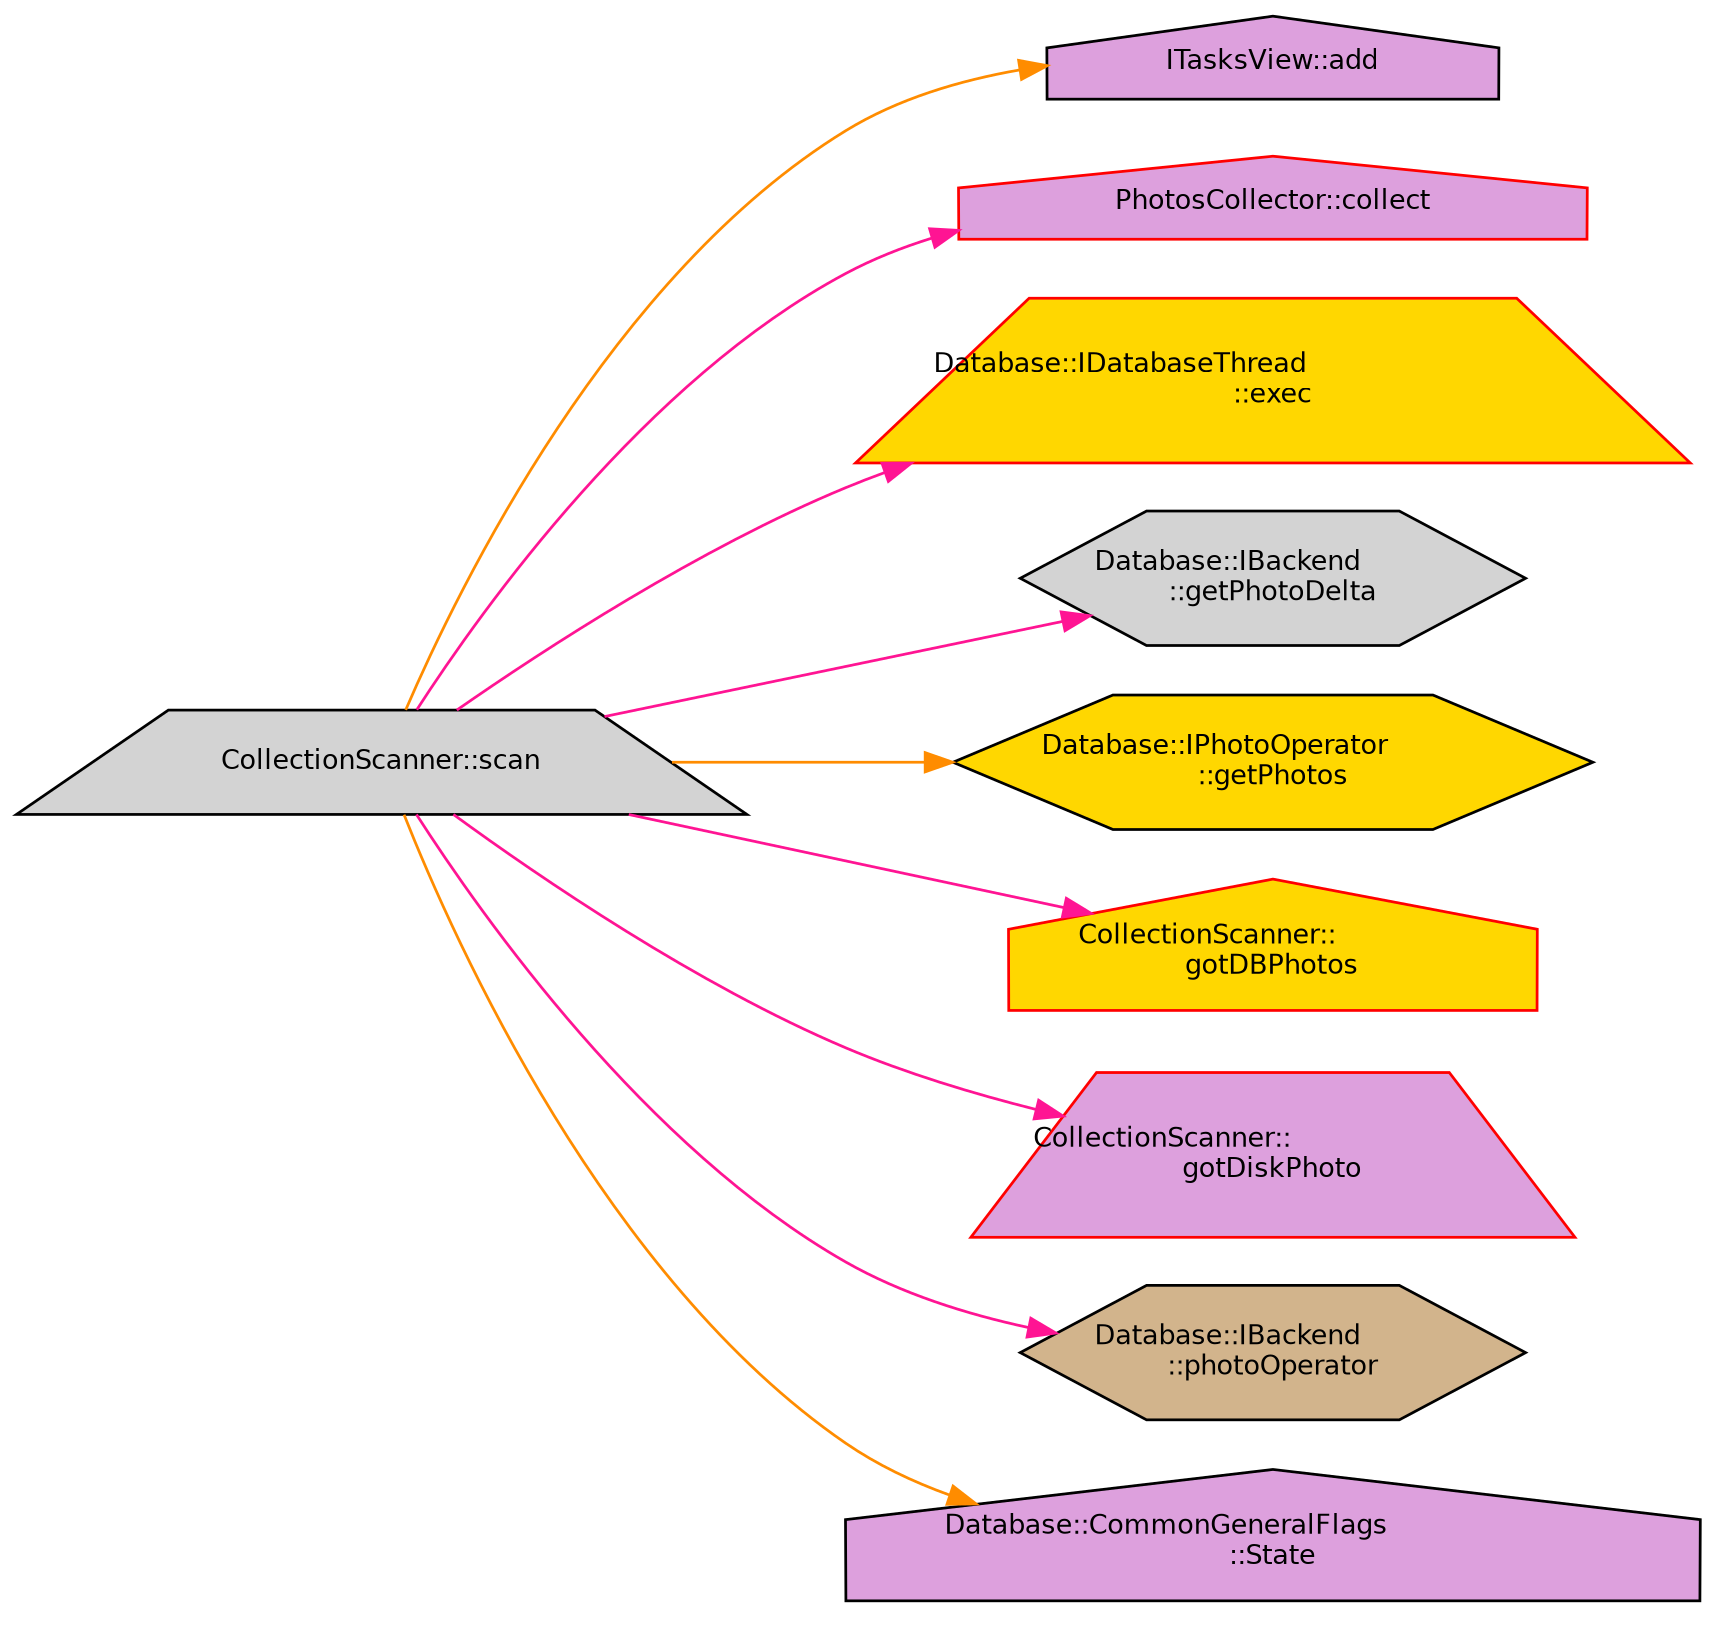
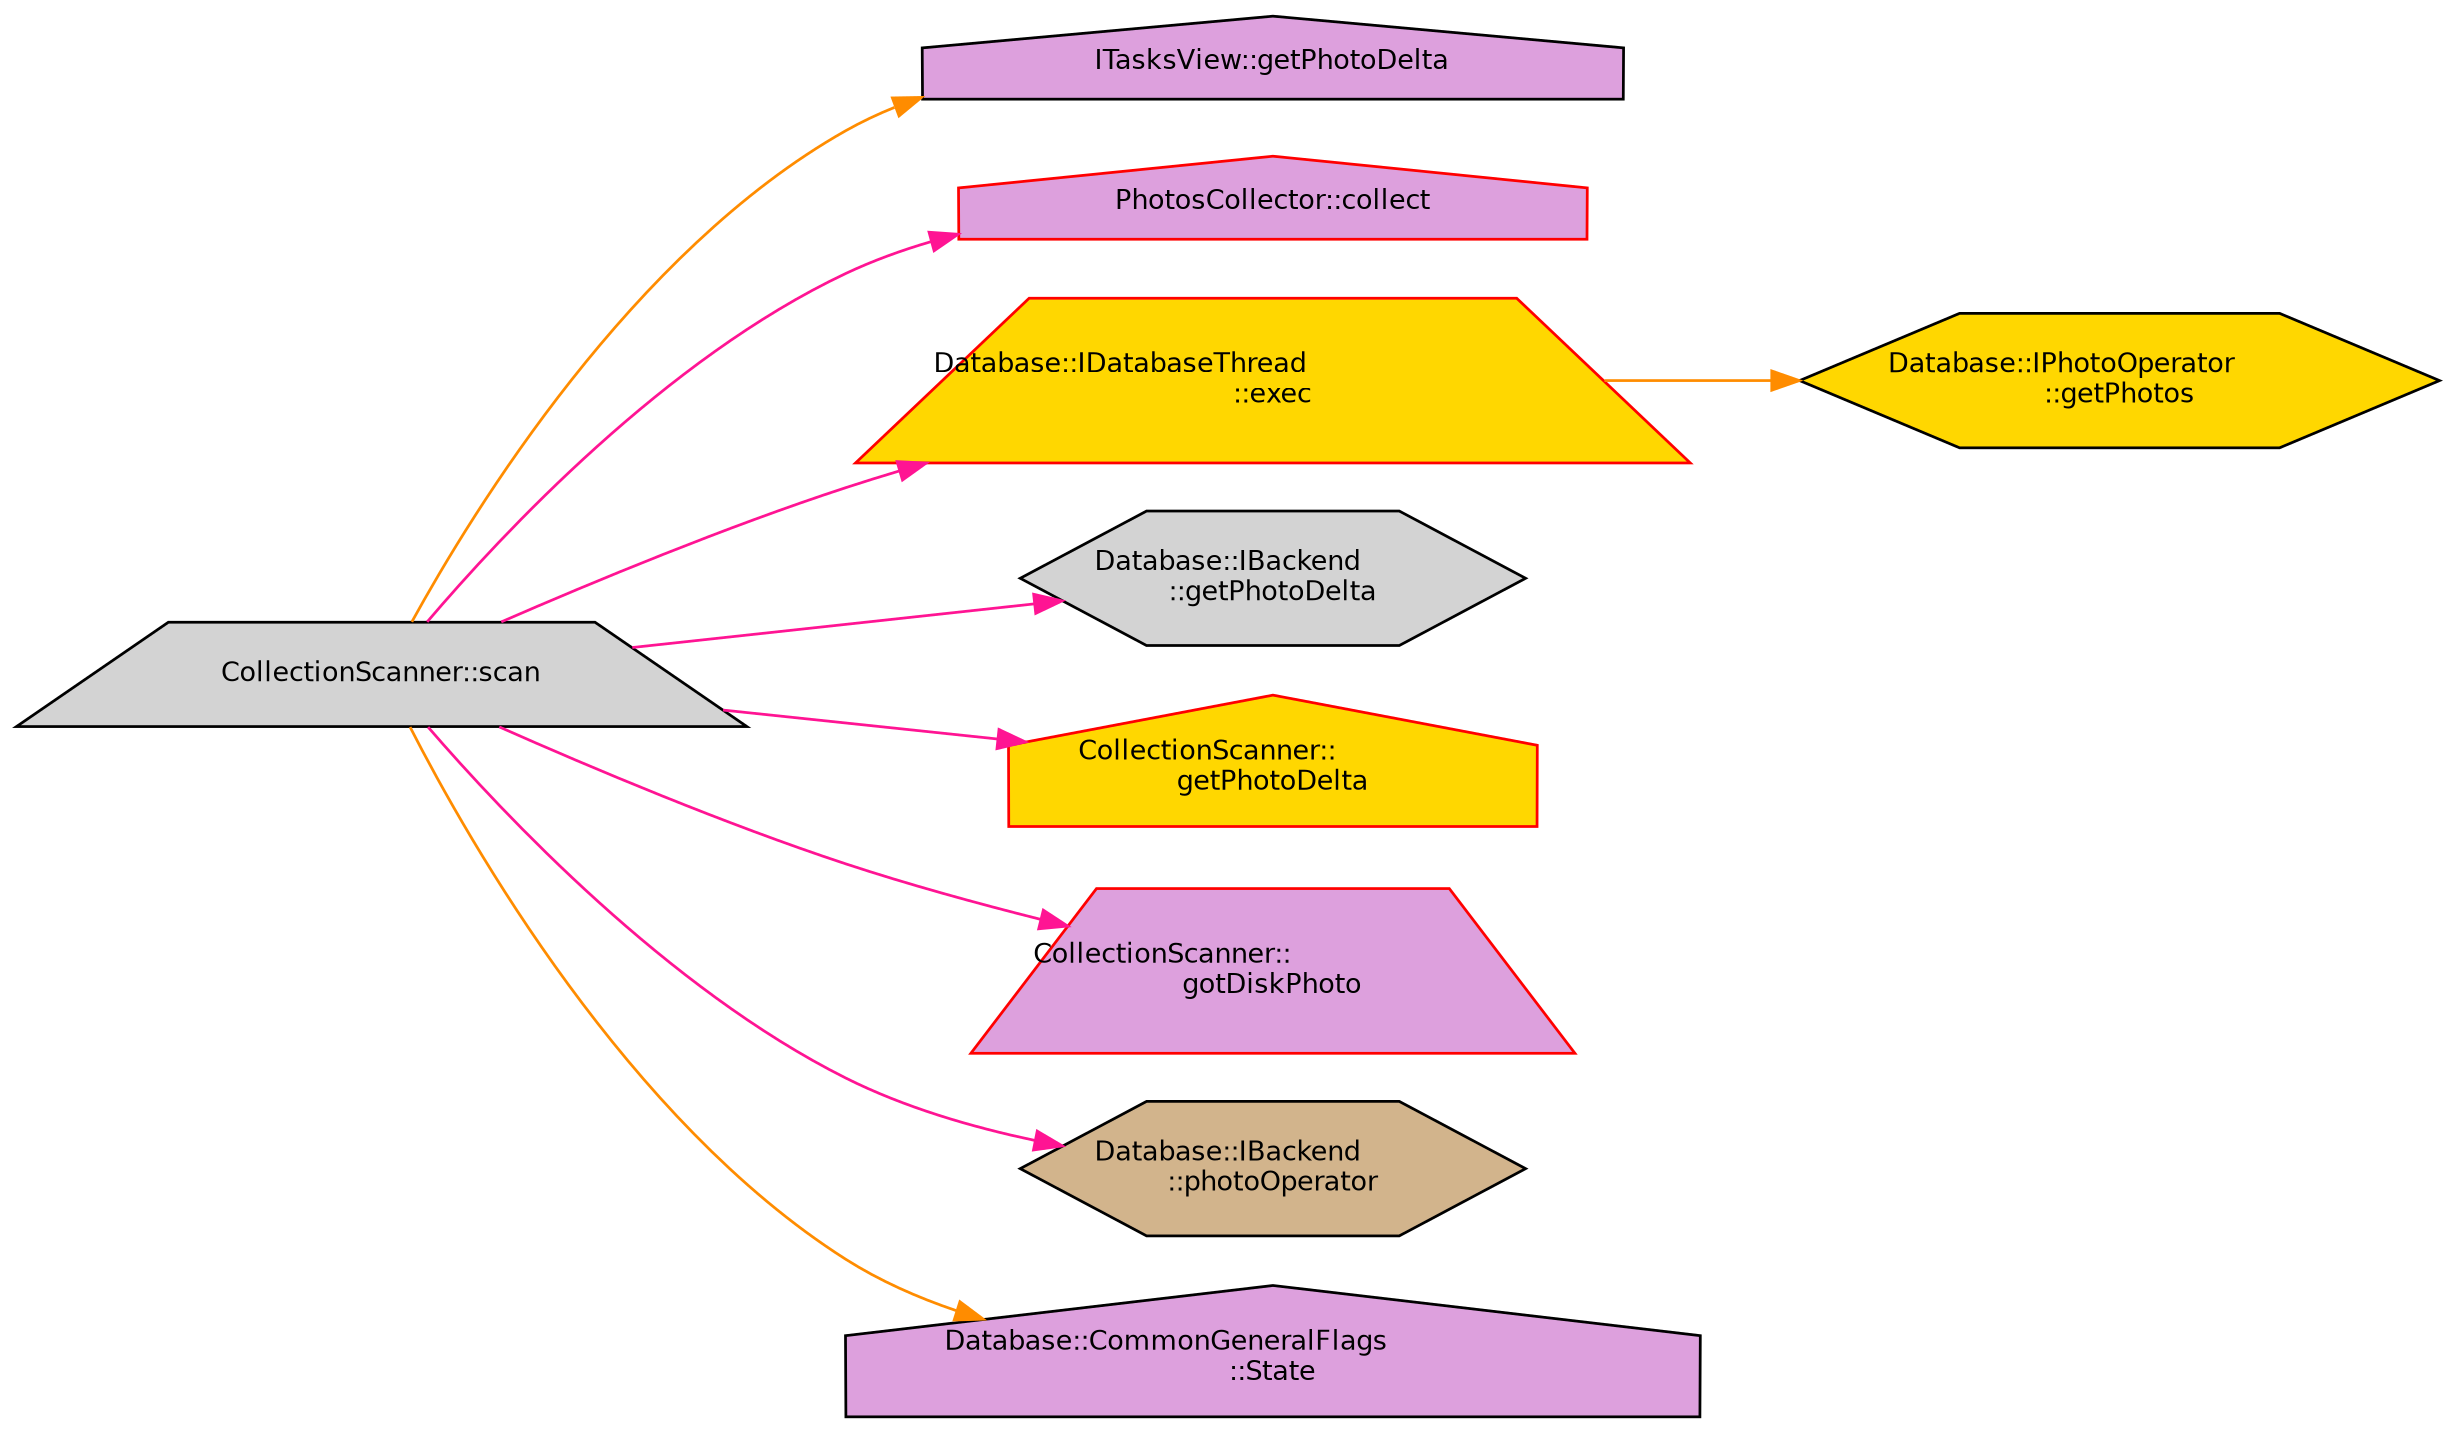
node "ITasksView::add": label "ITasksView::add" -> "ITasksView::getPhotoDelta"
edge "CollectionScanner::scan" -> "Database::IPhotoOperator ::getPhotos": now "Database::IDatabaseThread ::exec" -> "Database::IPhotoOperator ::getPhotos"
node "CollectionScanner:: gotDBPhotos": label "CollectionScanner:: gotDBPhotos" -> "CollectionScanner:: getPhotoDelta"
